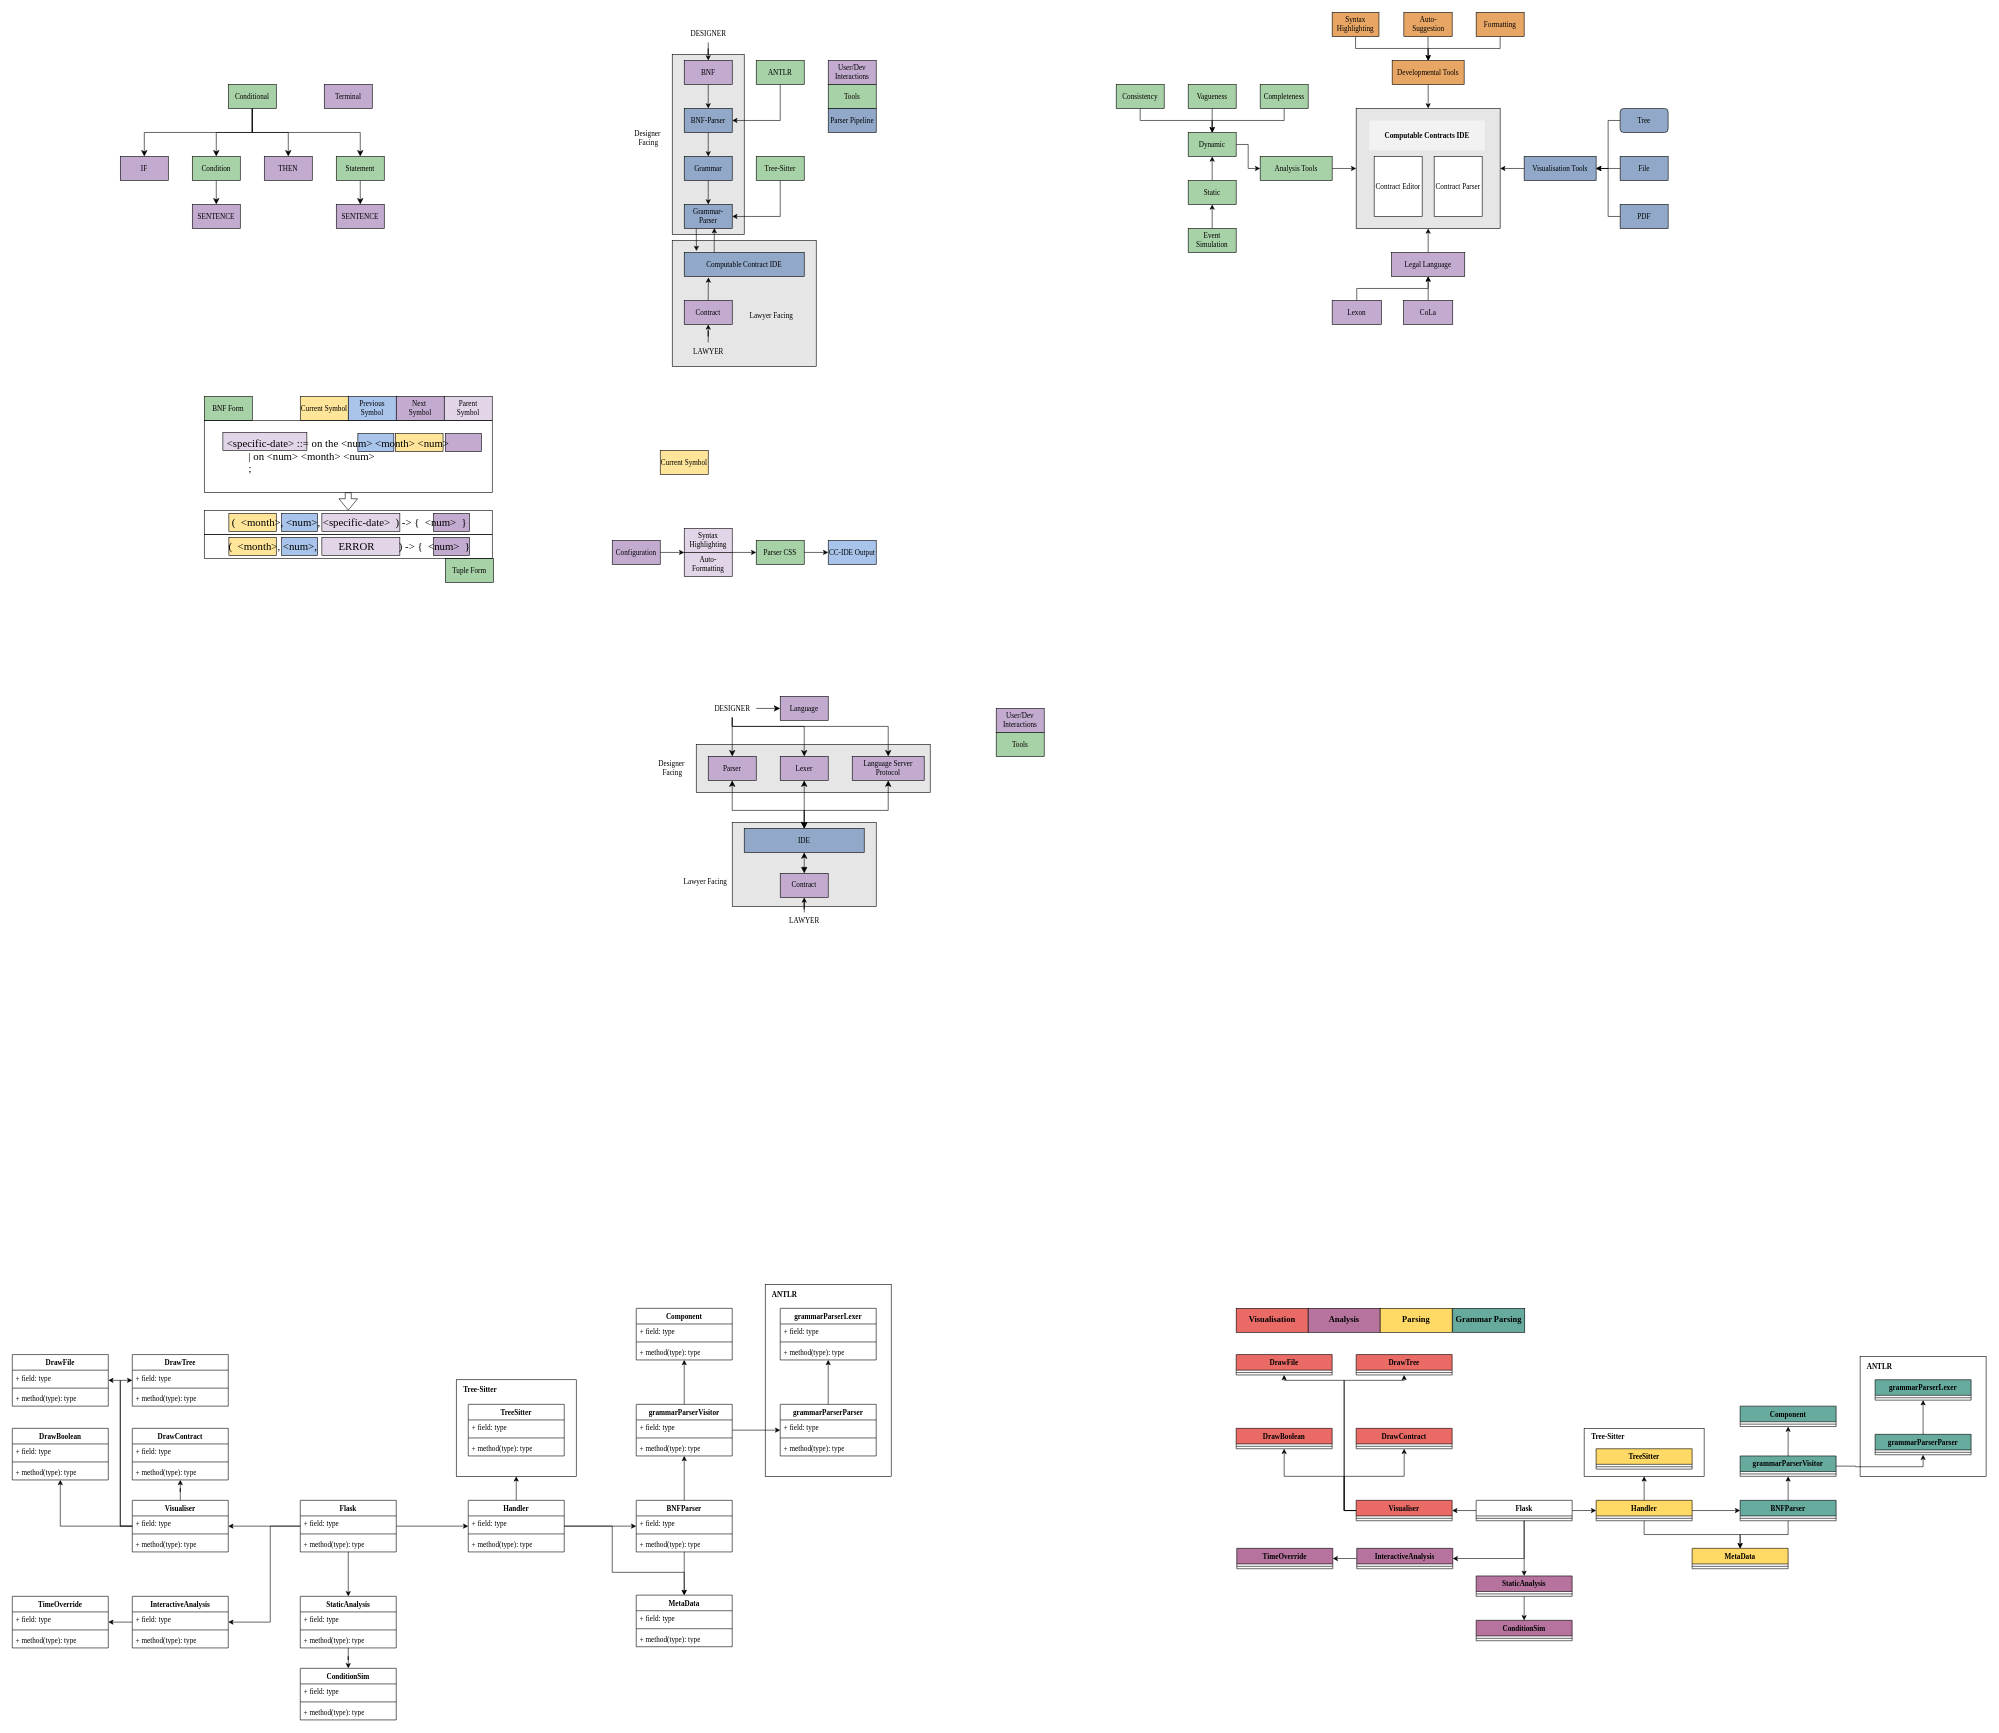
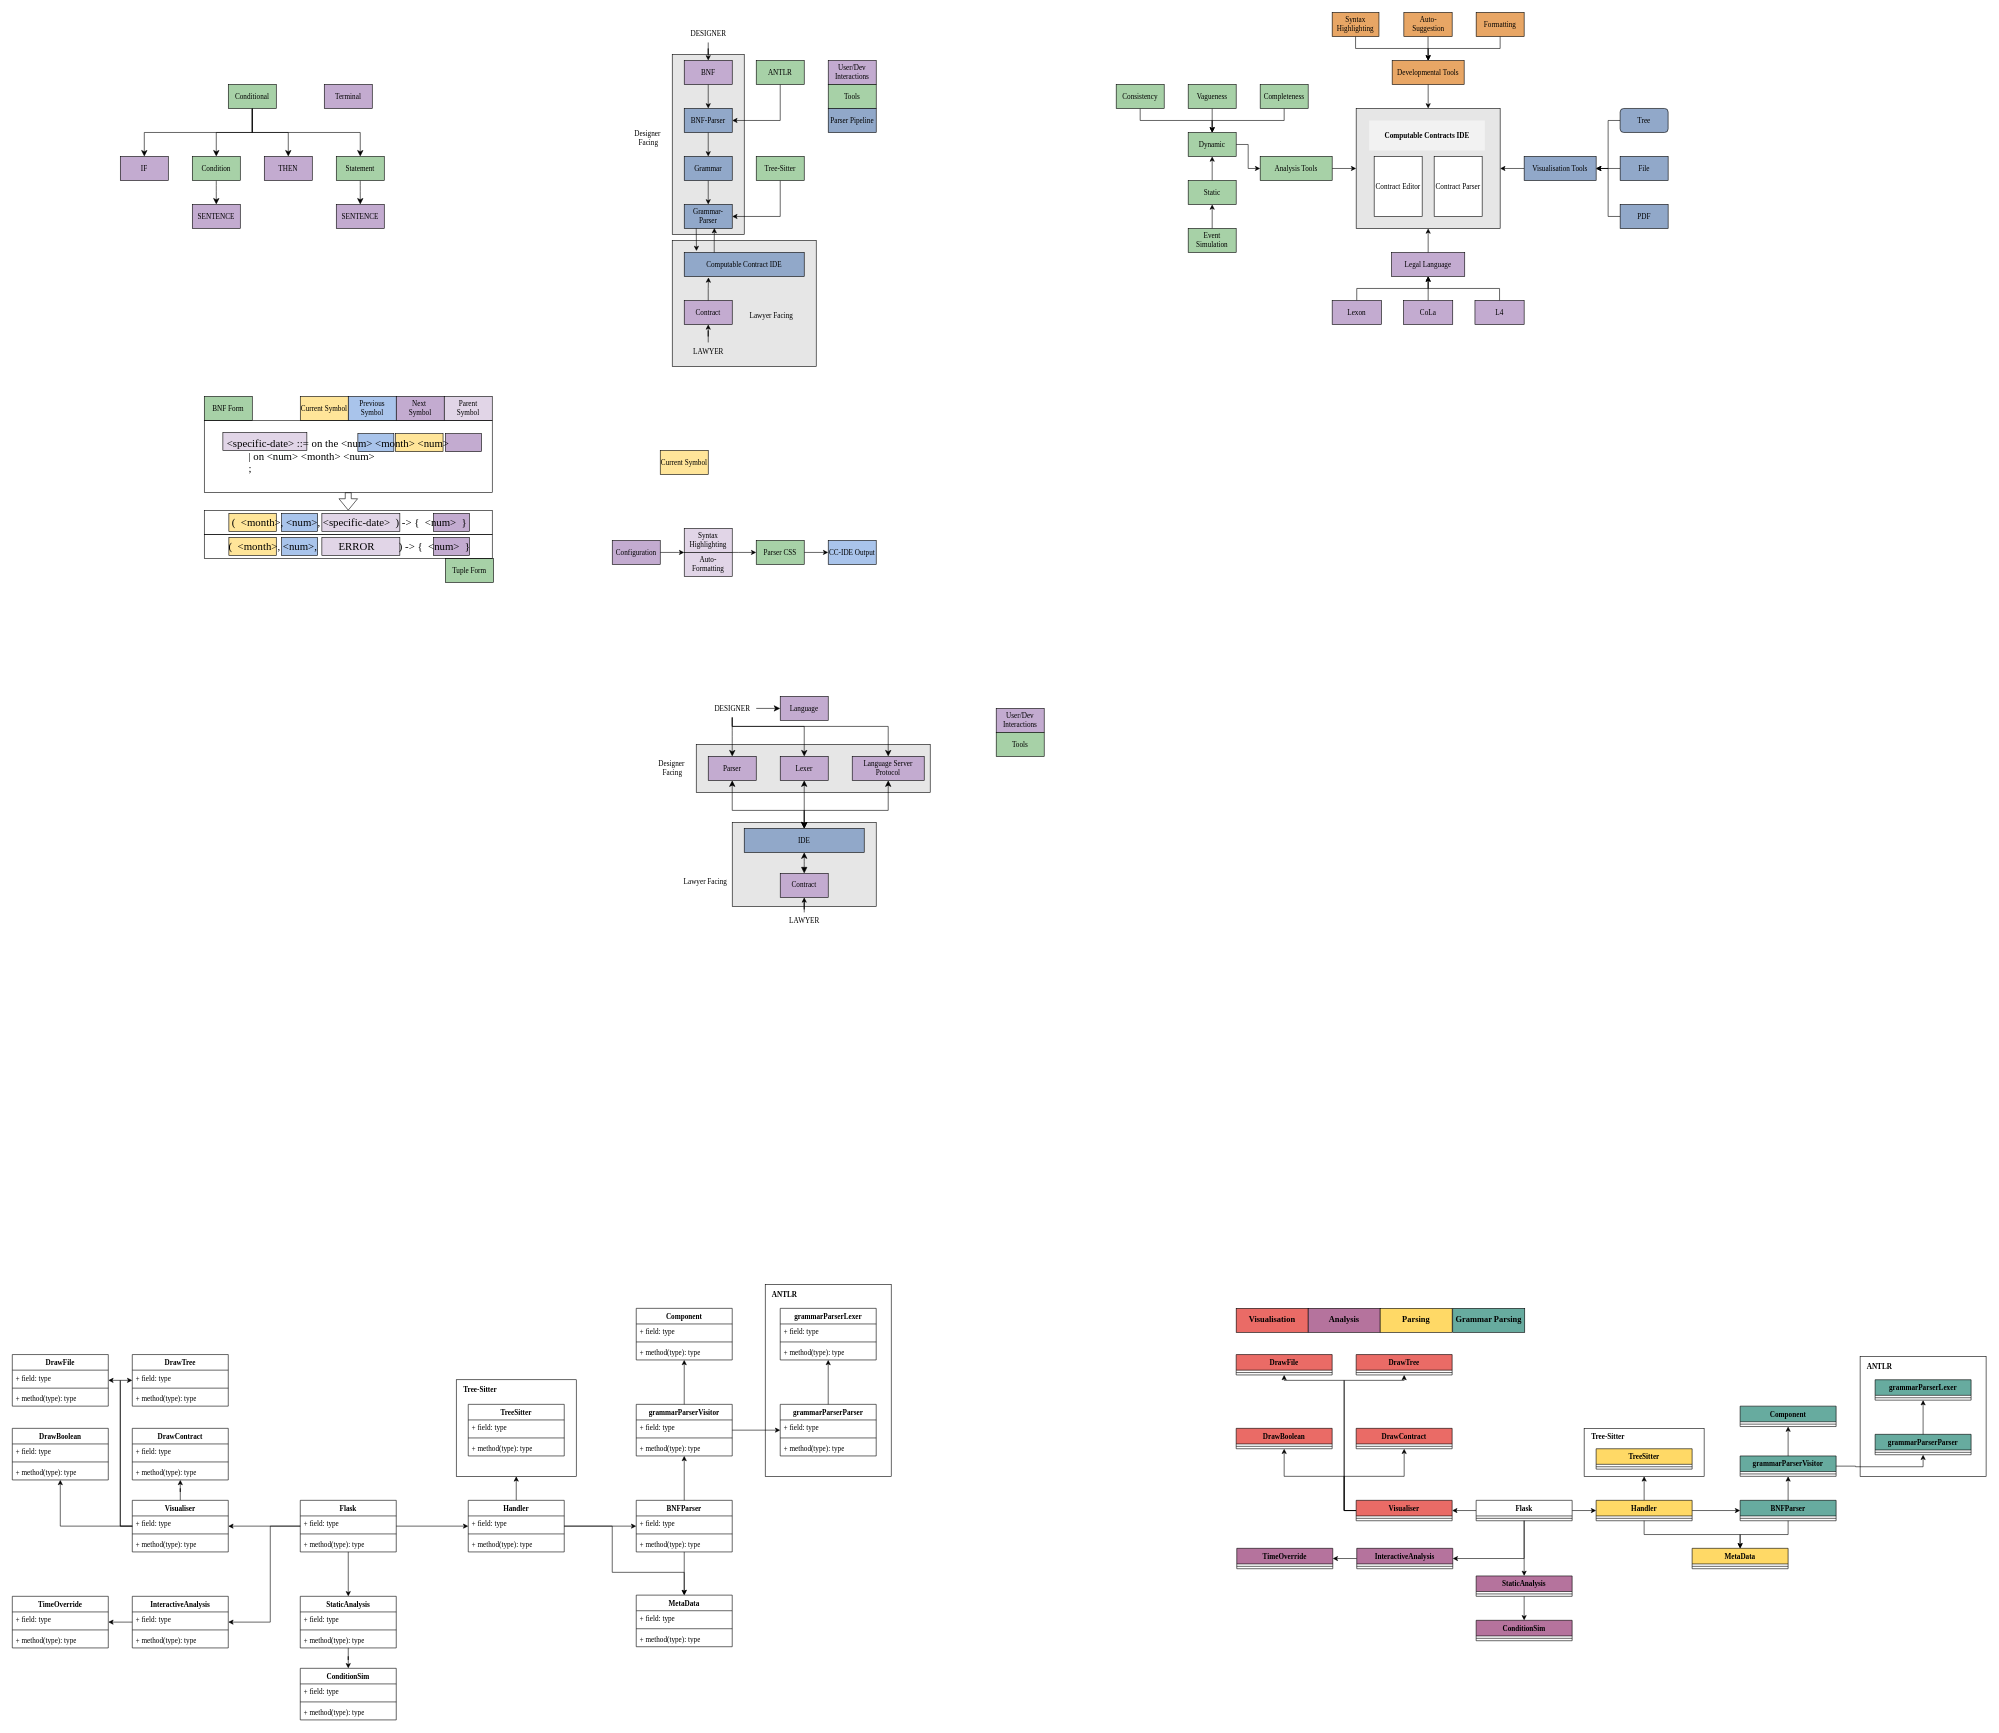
edge "L4" -> "Legal Language": added
node "L4": added
